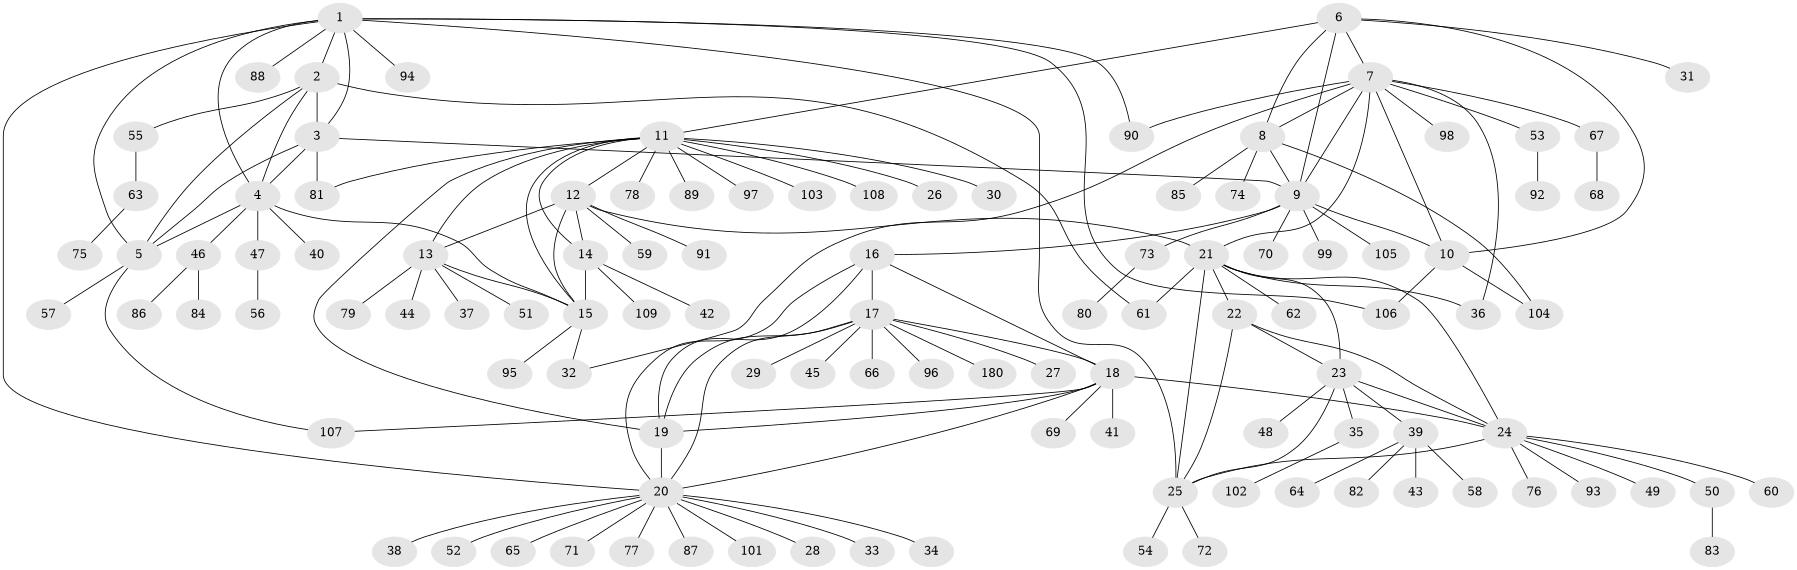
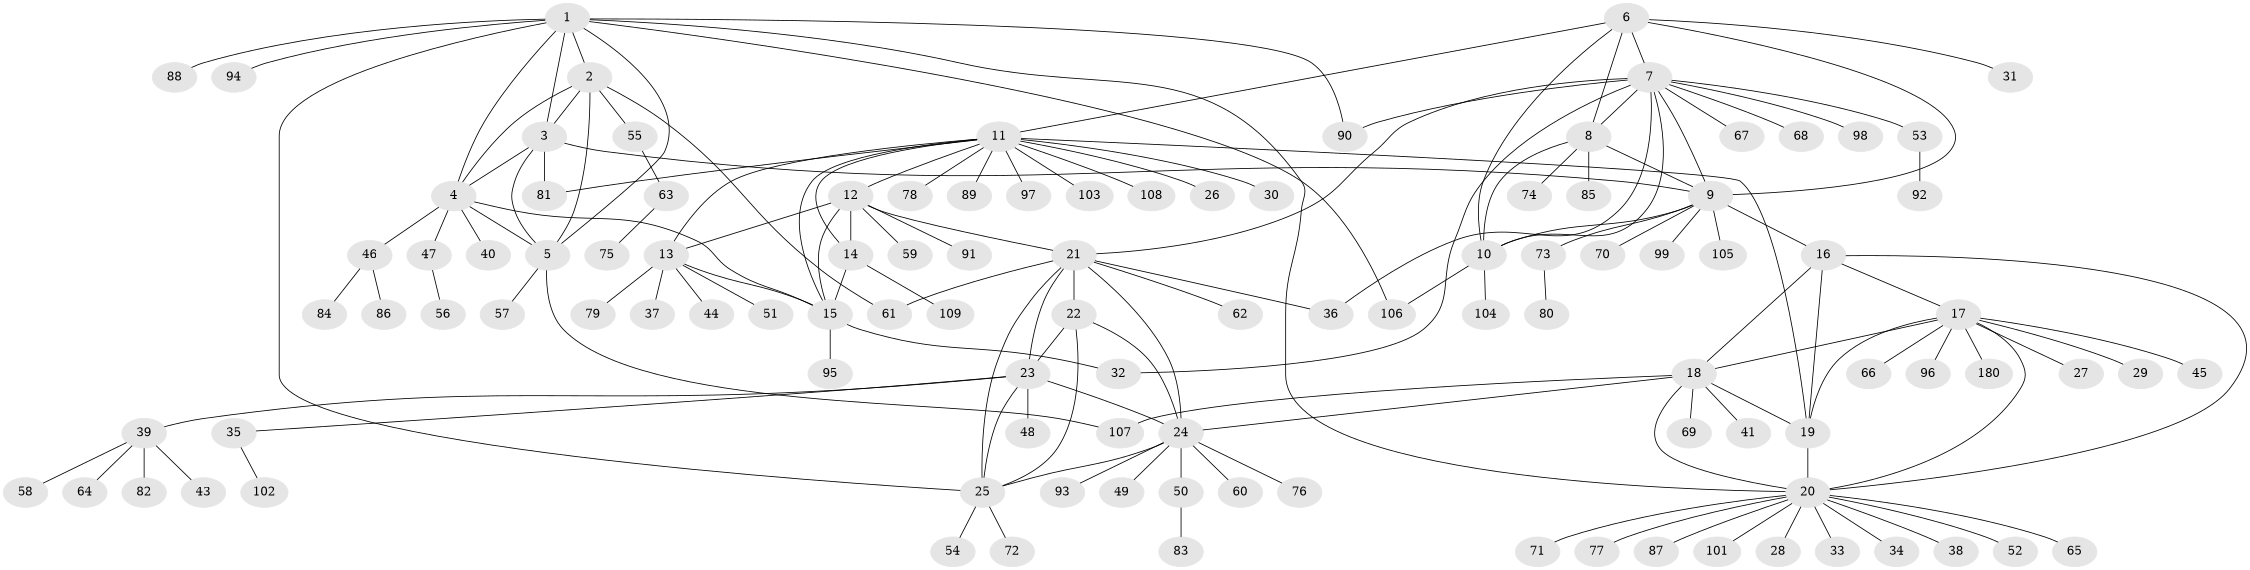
edge "67" -- "68": now "7" -- "68"
edge "8" -- "104": now "8" -- "10"
node "42": removed
